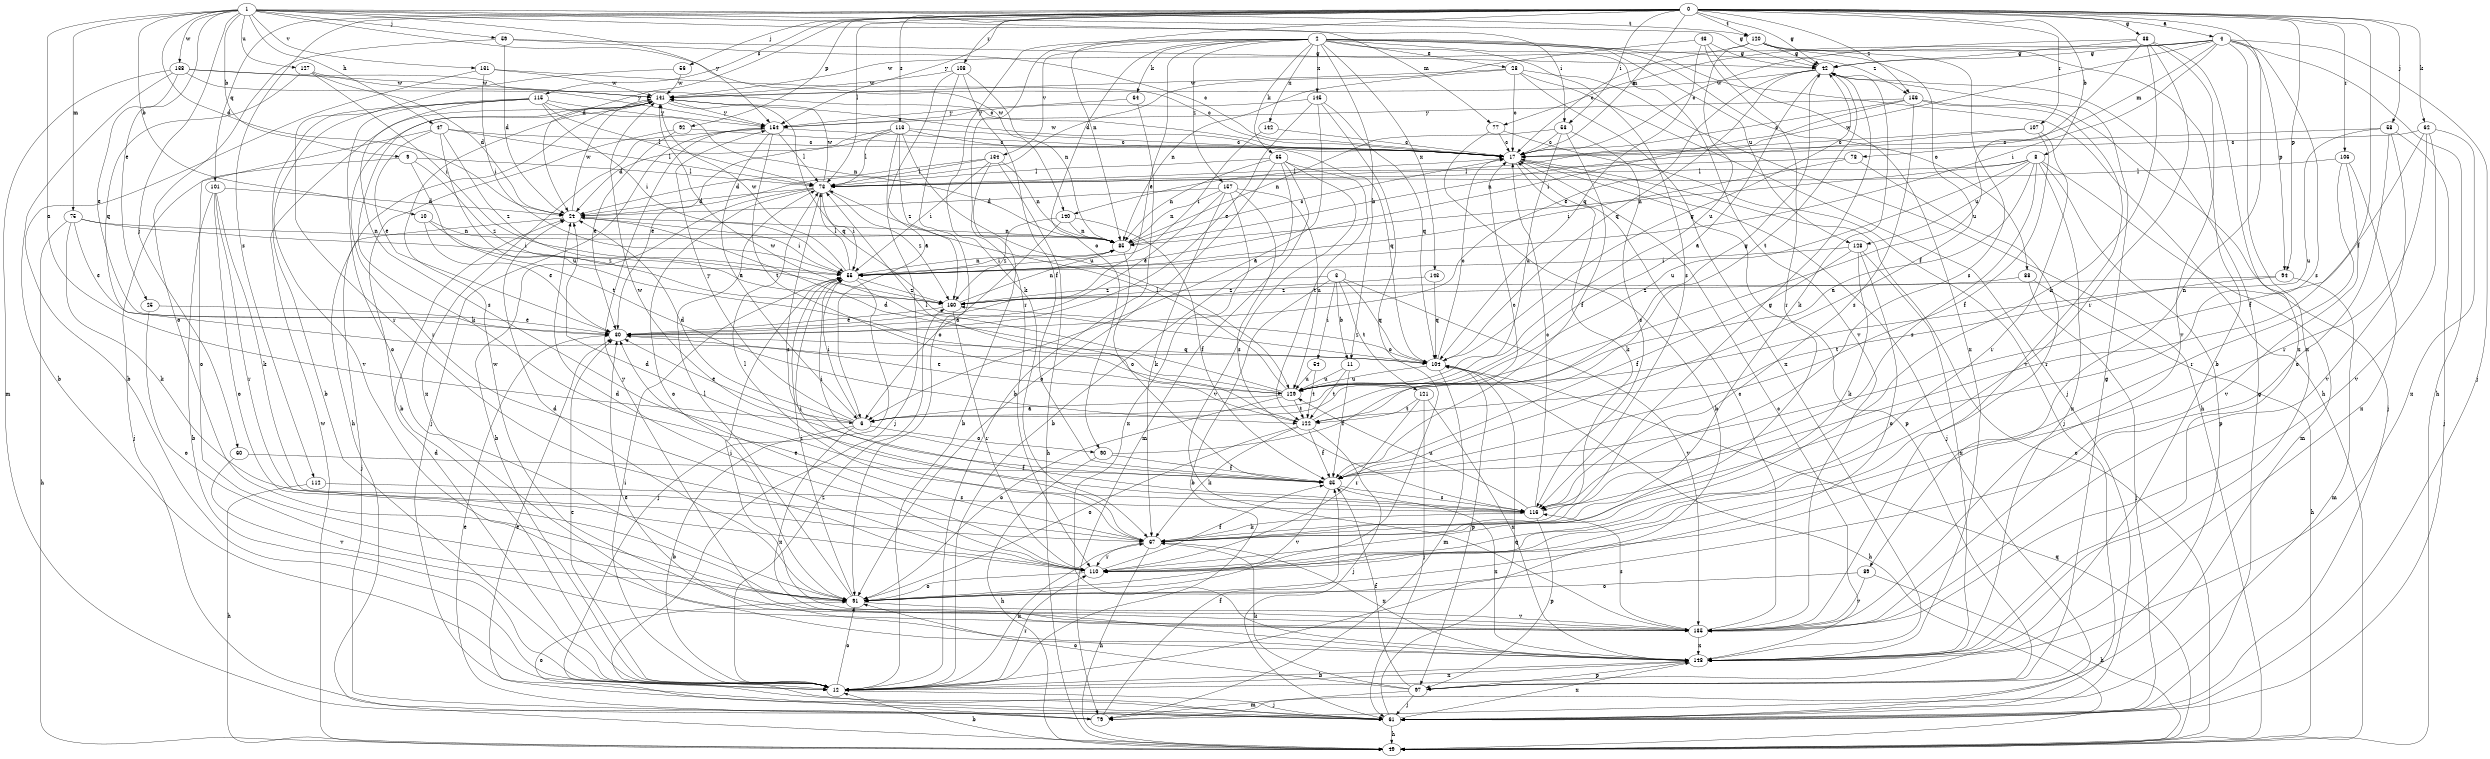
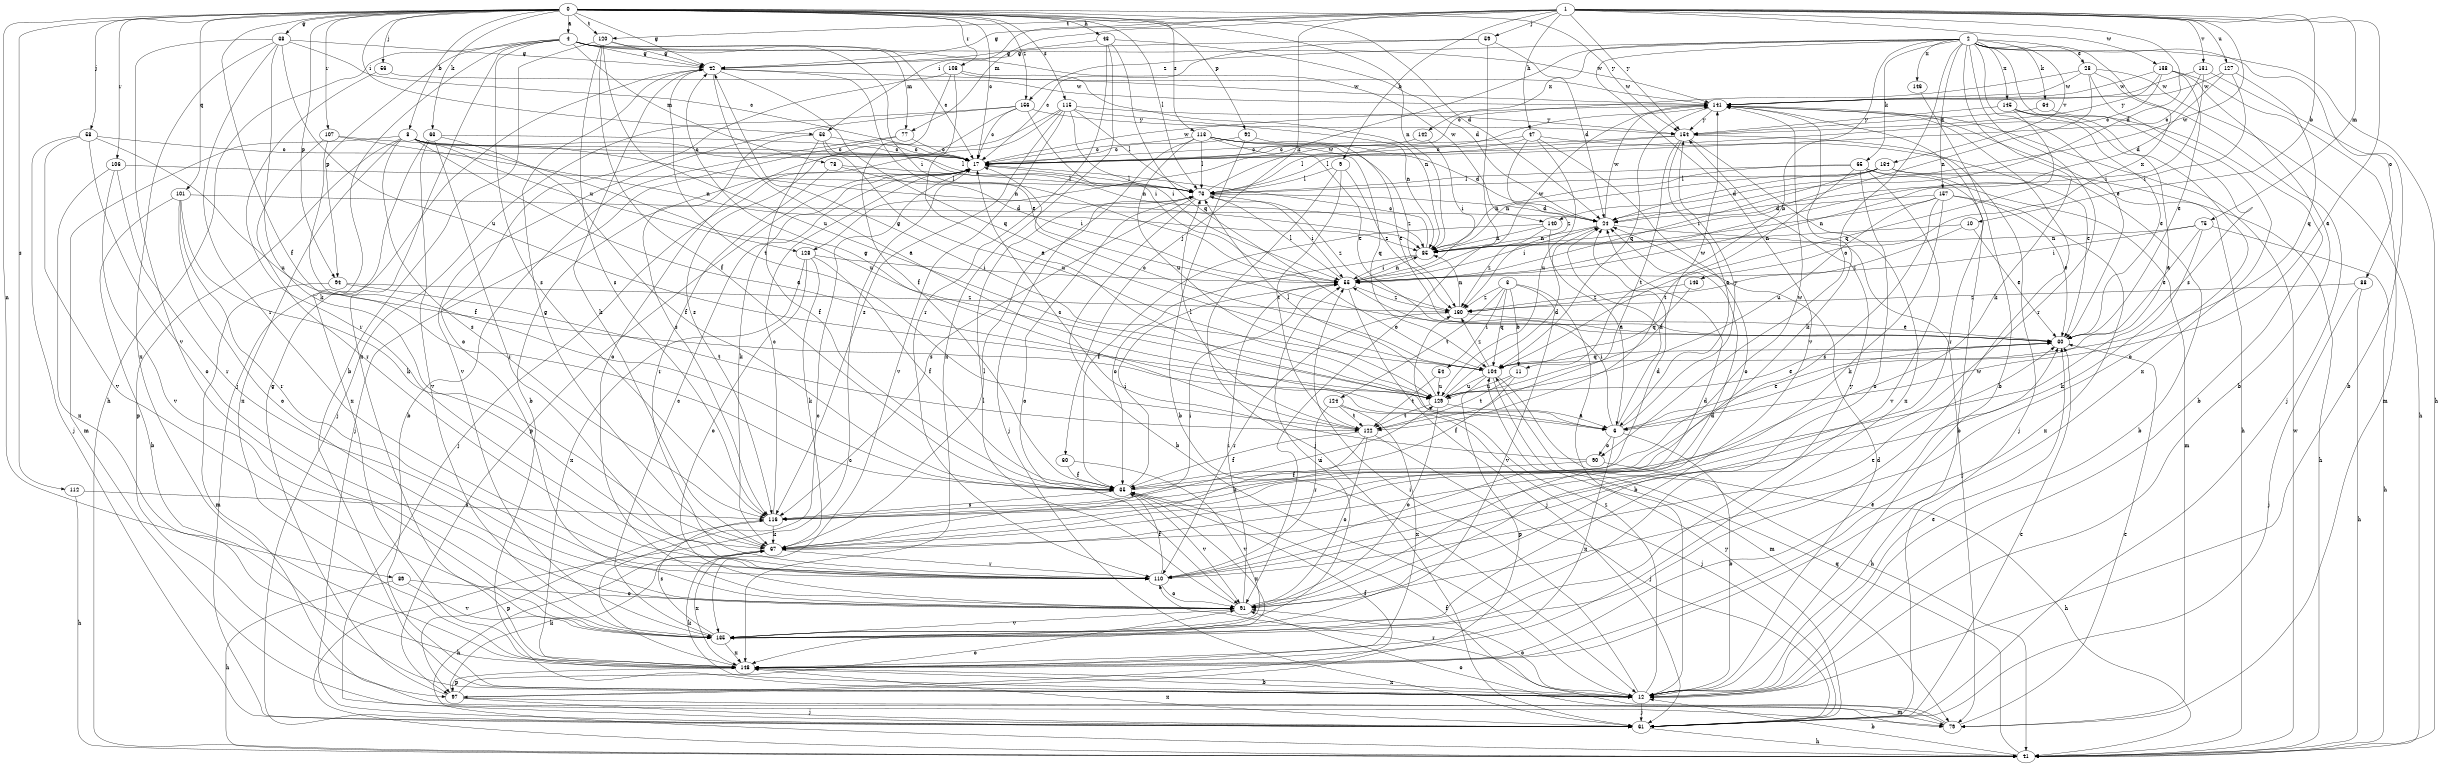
edge "0" -> "43": added, label "h"
node "146": added
node "62": label "62" -> "63"
edge "2" -> "128": label "u" -> "k"
edge "8" -> "17": added, label "c"
node "25": removed
node "121": label "121" -> "124"
edge "61" -> "104": label "q" -> "y"
edge "61" -> "42": removed, label "g"
edge "24" -> "61": now "24" -> "79"
node "49": label "49" -> "41"
